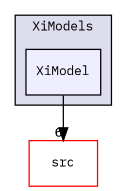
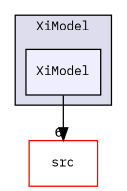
cluster "XiModels": label "XiModels" -> "XiModel"
